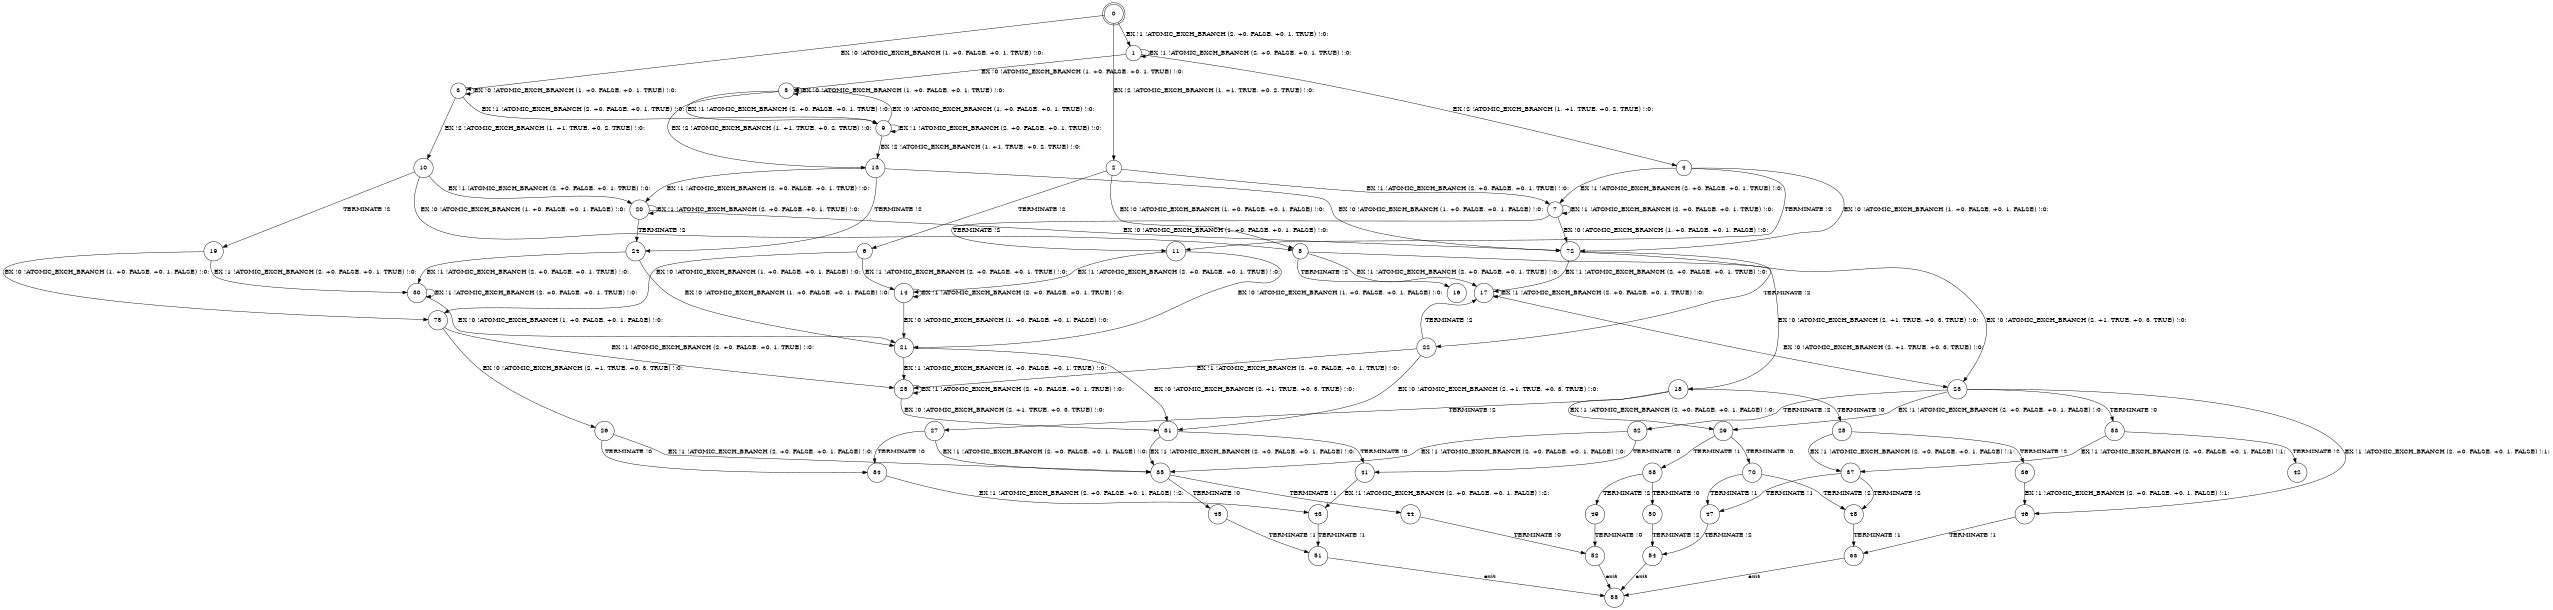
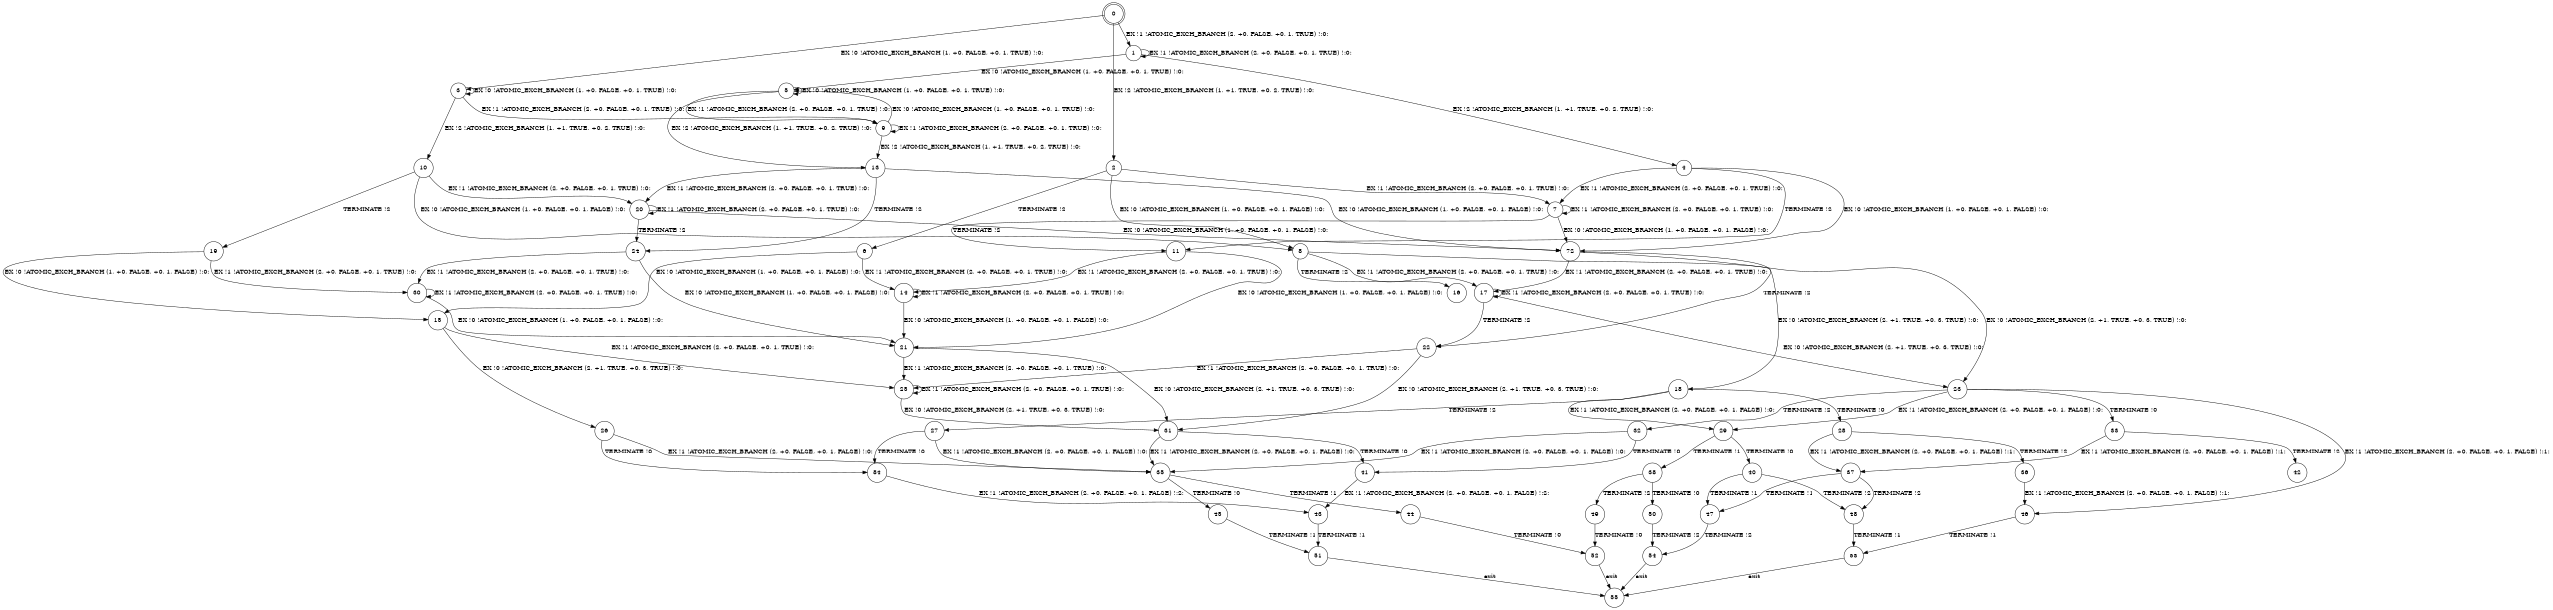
edge "22" -> "17": reversed
node "75": label "75" -> "15"
node "70": label "70" -> "40"
